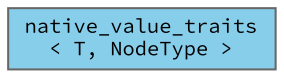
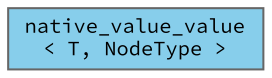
node "native_value_traits < T, NodeType >": label "native_value_traits < T, NodeType >" -> "native_value_value < T, NodeType >"
